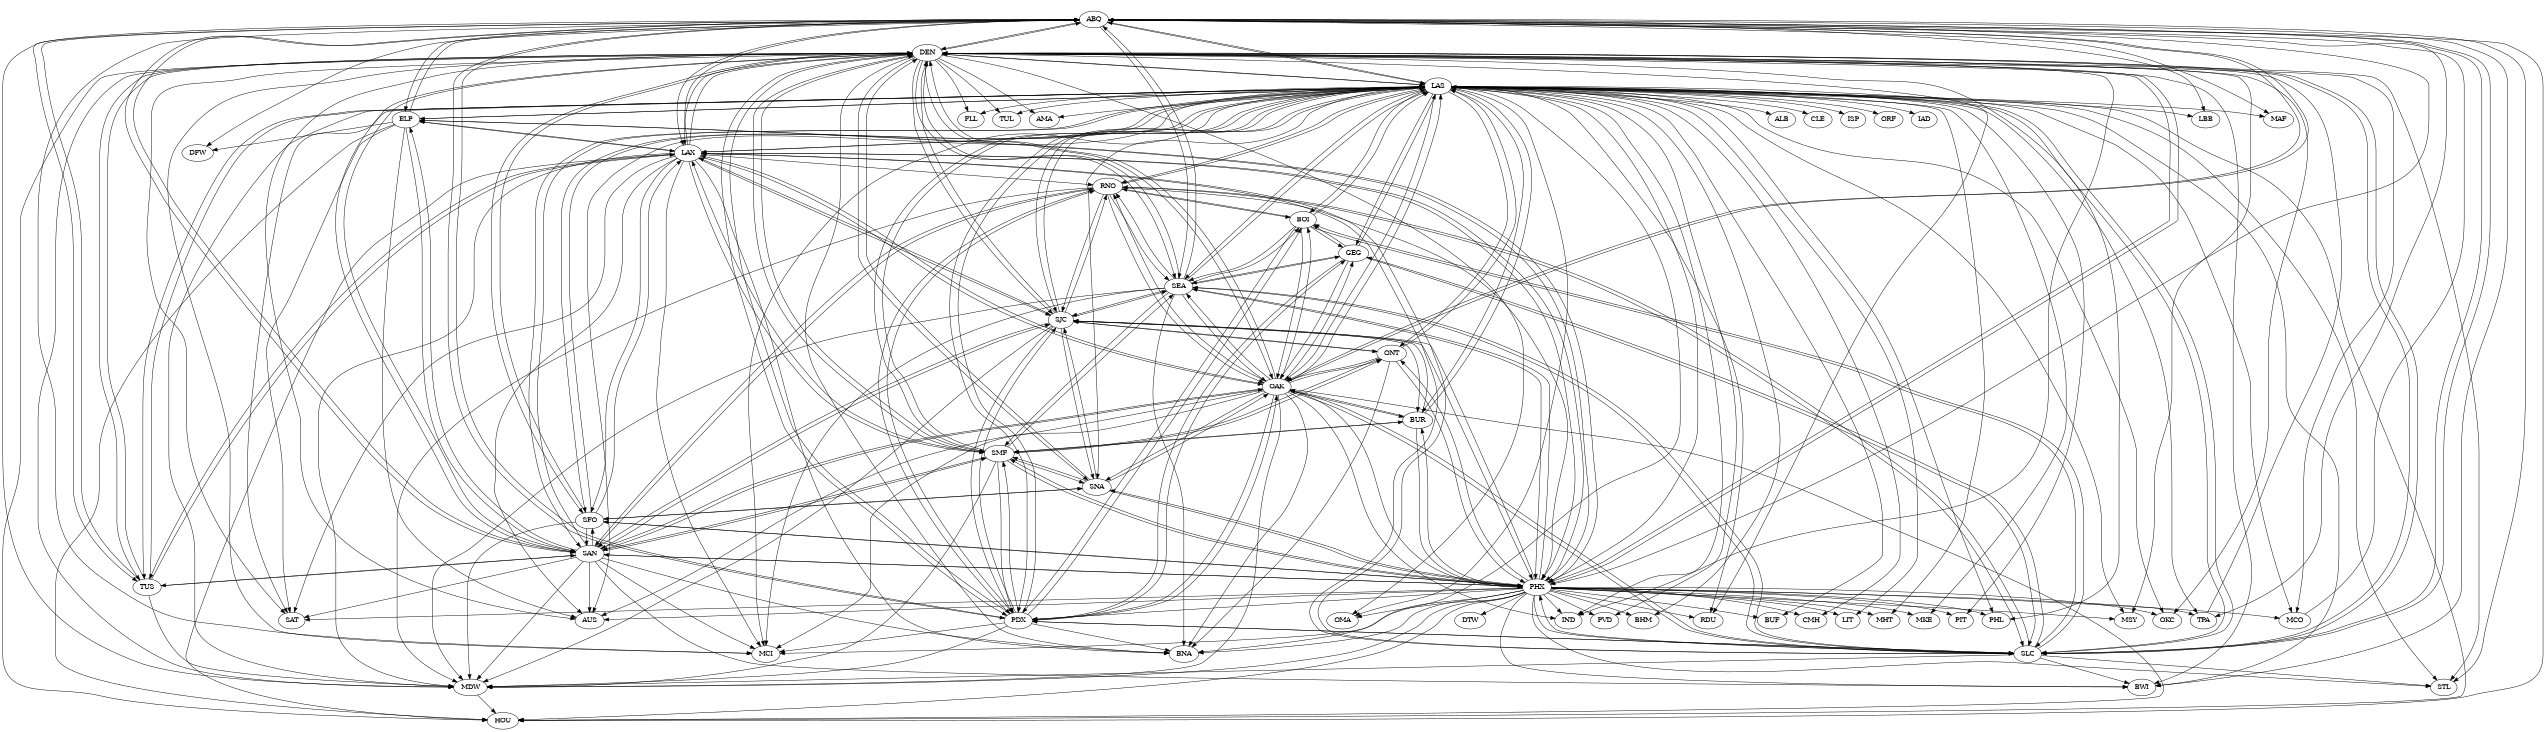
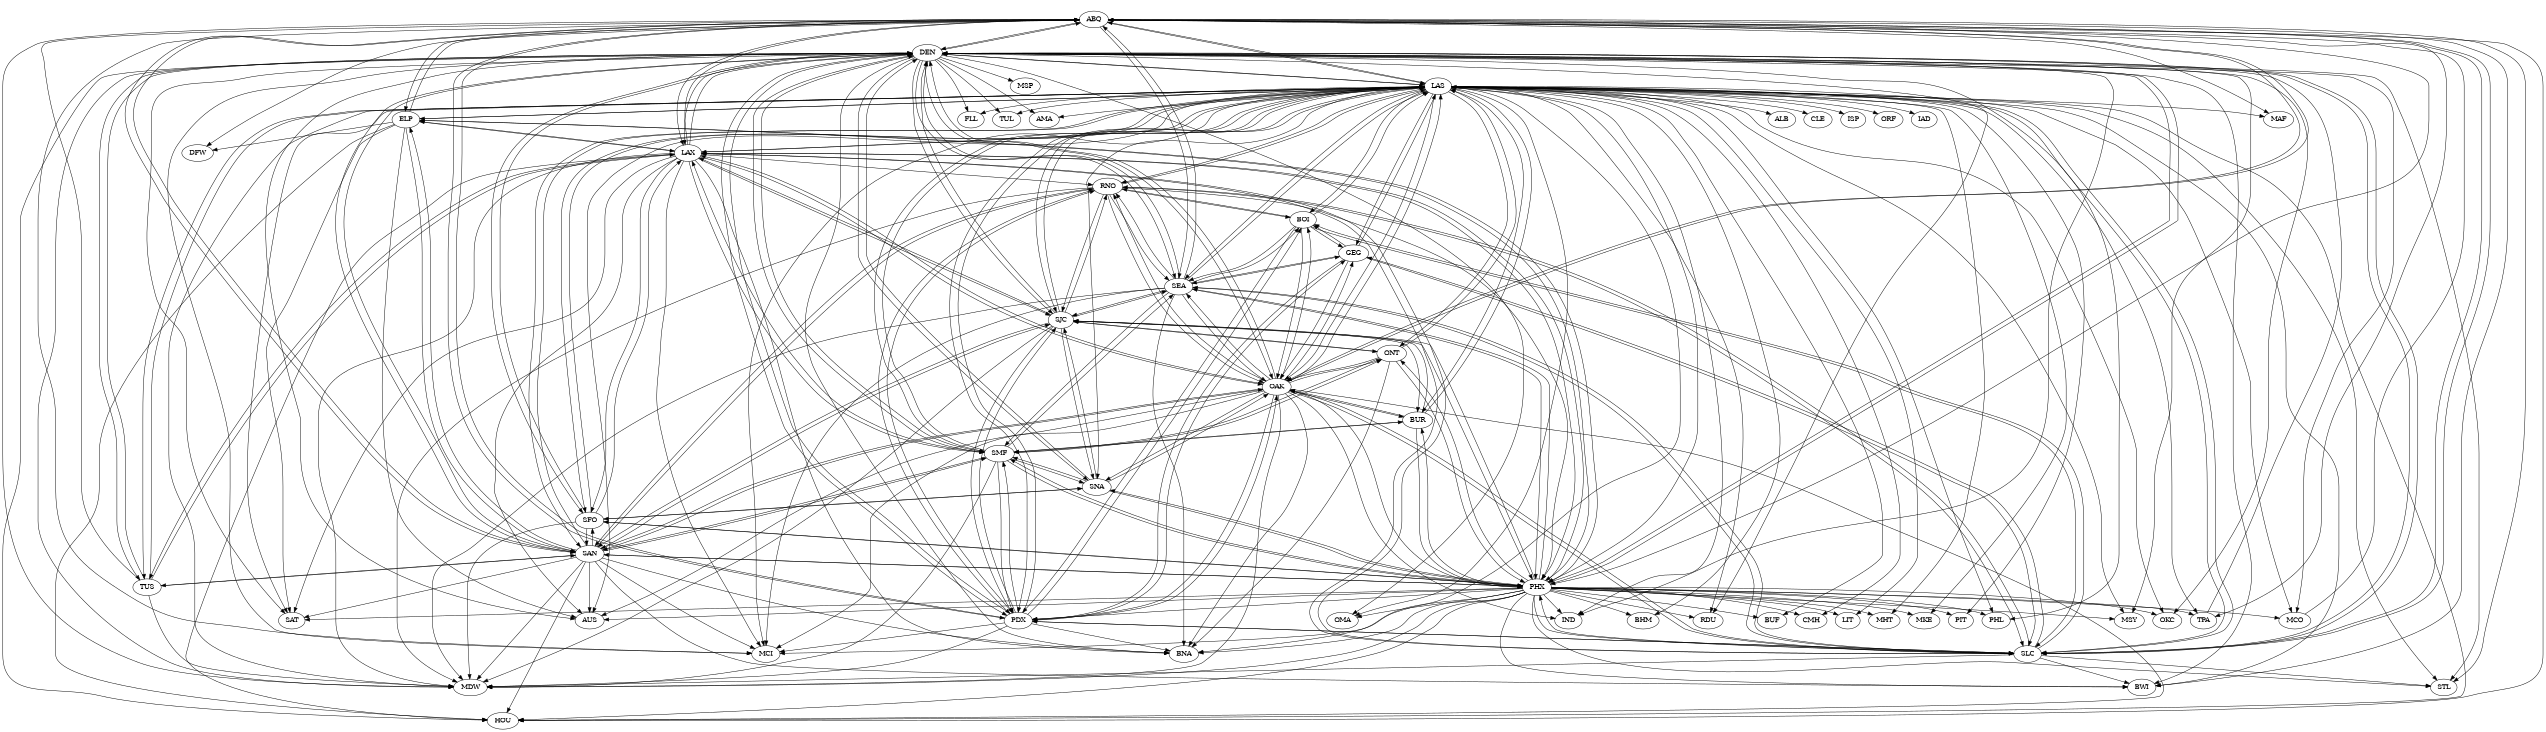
edge "ABQ" -> "TUS": removed
node "MSP": added
node "LBB": removed
node "DTW": removed
node "PVD": removed
edge "MDW" -> "HOU": now "SAN" -> "HOU"
